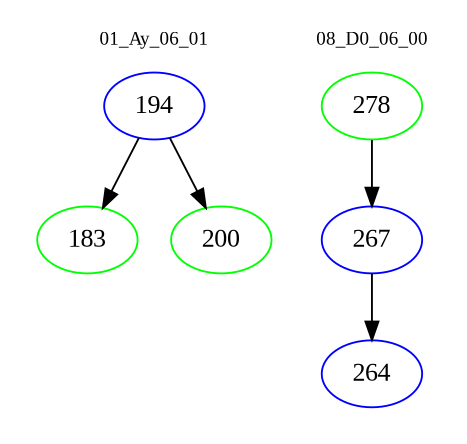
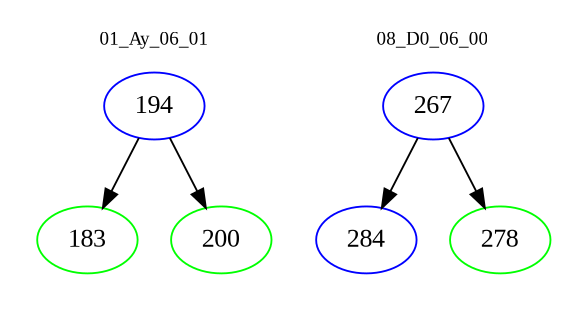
edge "278" -> "267": reversed
node "264": label "264" -> "284"
